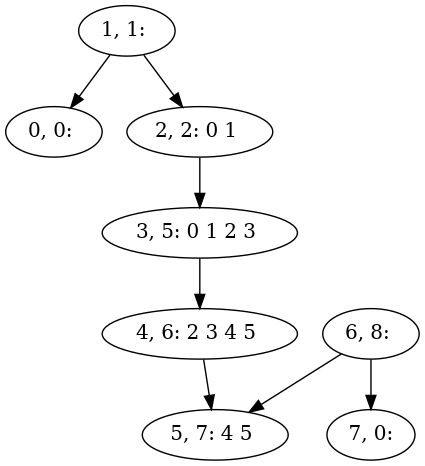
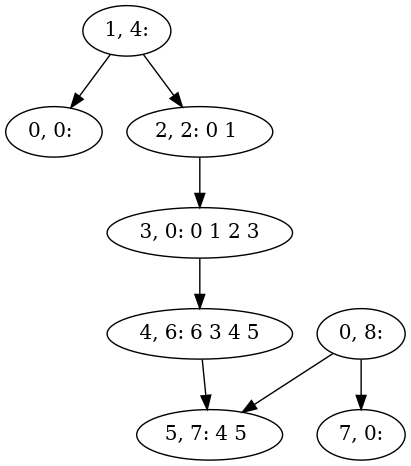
node "1, 1:": label "1, 1:" -> "1, 4:"
node "3, 5: 0 1 2 3": label "3, 5: 0 1 2 3" -> "3, 0: 0 1 2 3"
node "4, 6: 2 3 4 5": label "4, 6: 2 3 4 5" -> "4, 6: 6 3 4 5"
node "6, 8:": label "6, 8:" -> "0, 8:"
